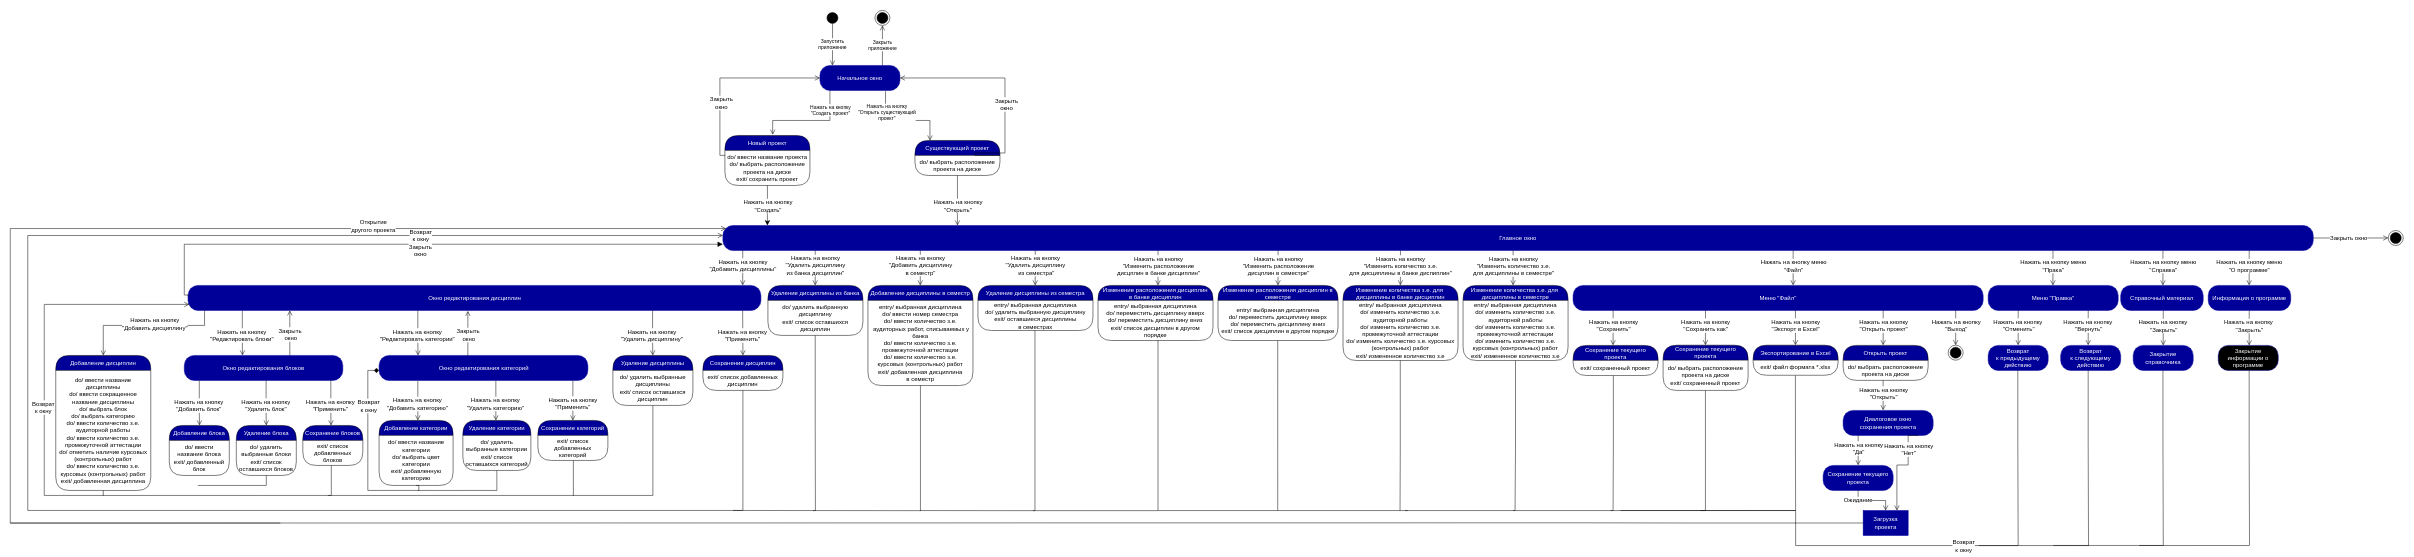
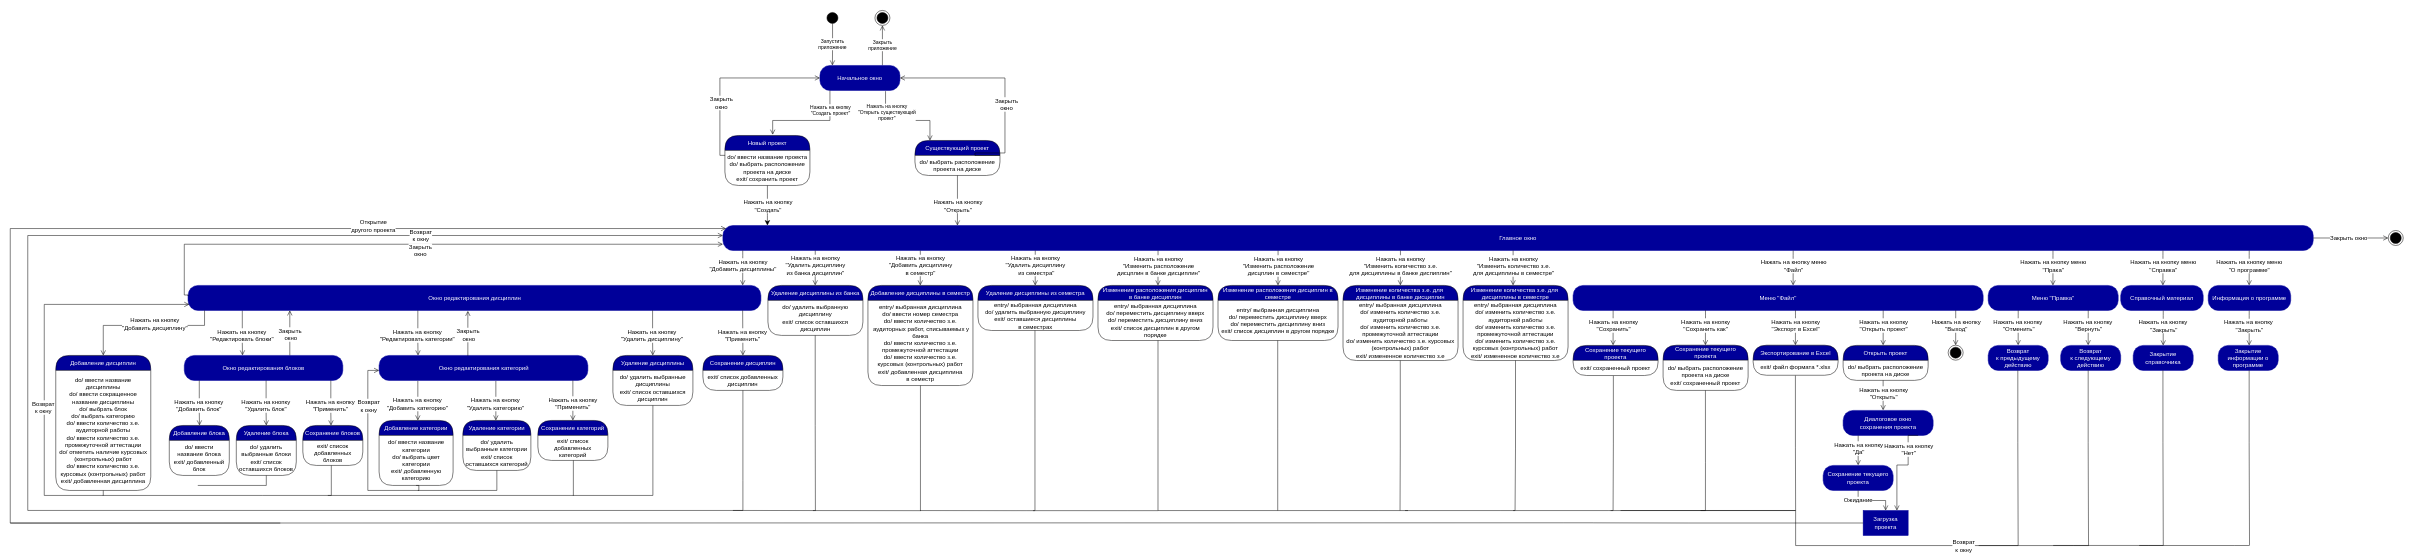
edge "Окно редактирования дисциплин" -> "Главное окно": arrowhead block -> open
node "Закрытие информации о программе": fillcolor #000000 -> #000099
edge "do/ ввести название категории do/ выбрать цвет категории exit/ добавленную категорию" -> "Окно редактирования категорий": arrowhead diamond -> open
